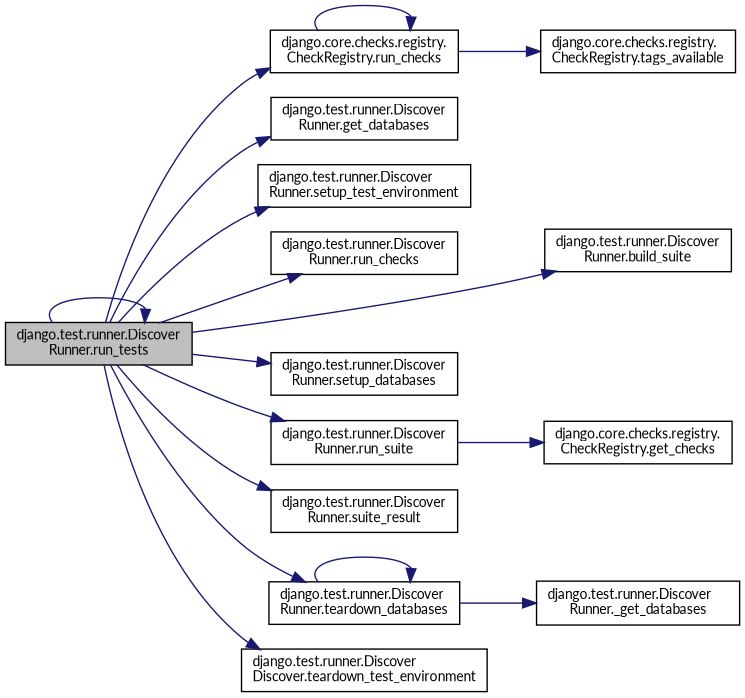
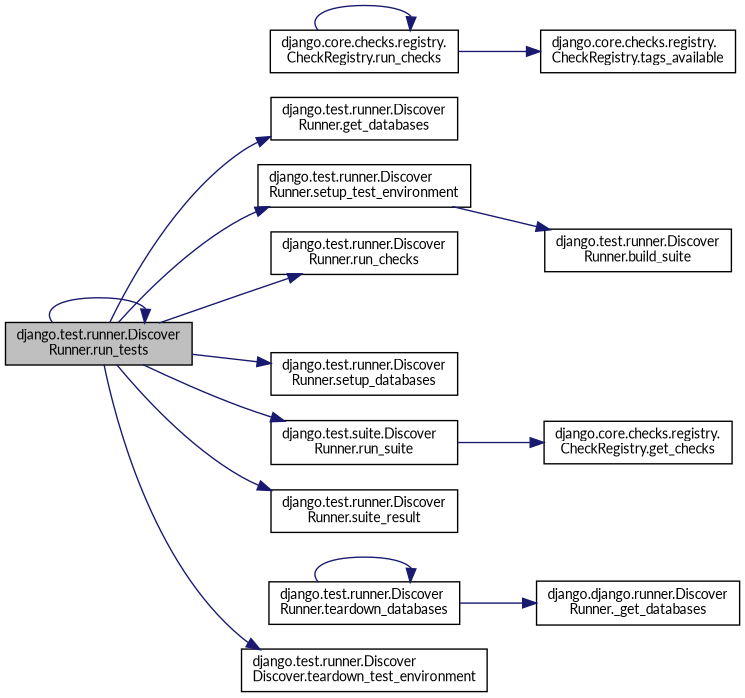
edge "django.test.runner.Discover Runner.run_tests" -> "django.core.checks.registry. CheckRegistry.run_checks": removed
edge "django.test.runner.Discover Runner.run_tests" -> "django.test.runner.Discover Runner.build_suite": now "django.test.runner.Discover Runner.setup_test_environment" -> "django.test.runner.Discover Runner.build_suite"
node "django.test.runner.Discover Runner.run_suite": label "django.test.runner.Discover Runner.run_suite" -> "django.test.suite.Discover Runner.run_suite"
edge "django.test.runner.Discover Runner.run_tests" -> "django.test.runner.Discover Runner.teardown_databases": removed
node "django.test.runner.Discover Runner._get_databases": label "django.test.runner.Discover Runner._get_databases" -> "django.django.runner.Discover Runner._get_databases"
